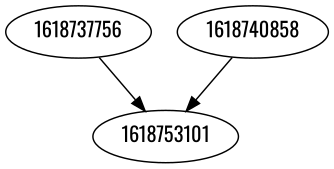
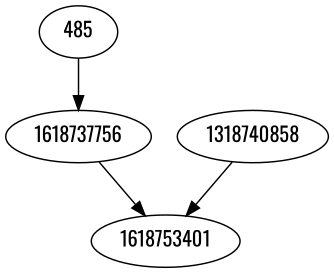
node "485": added
node "1618740858": label "1618740858" -> "1318740858"
node "1618753101": label "1618753101" -> "1618753401"
